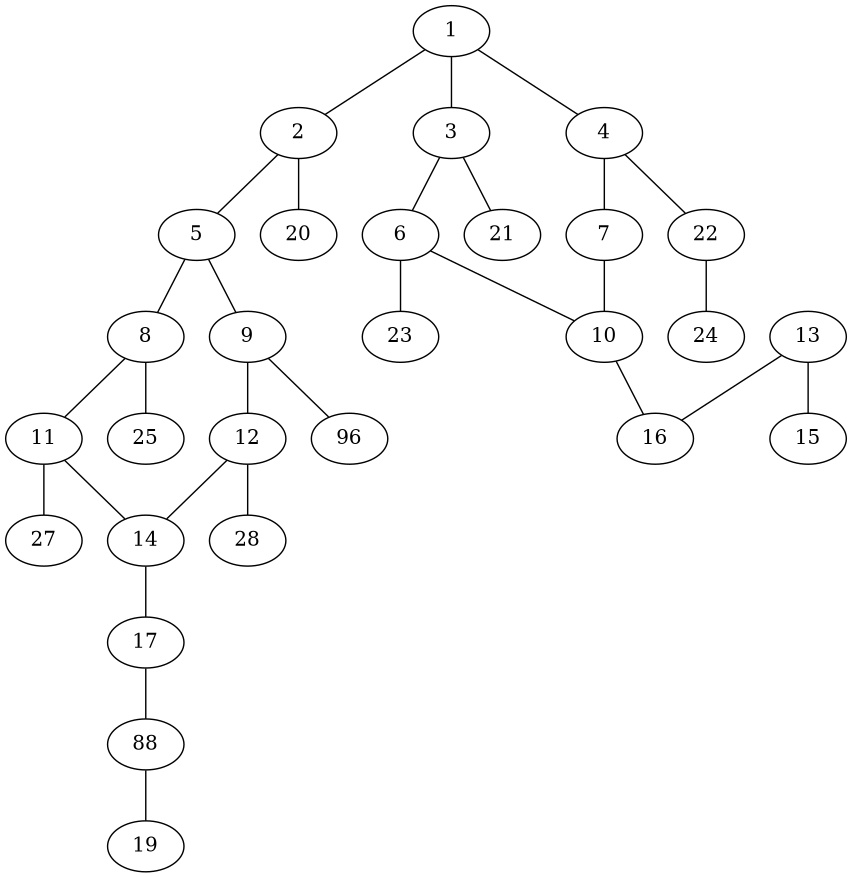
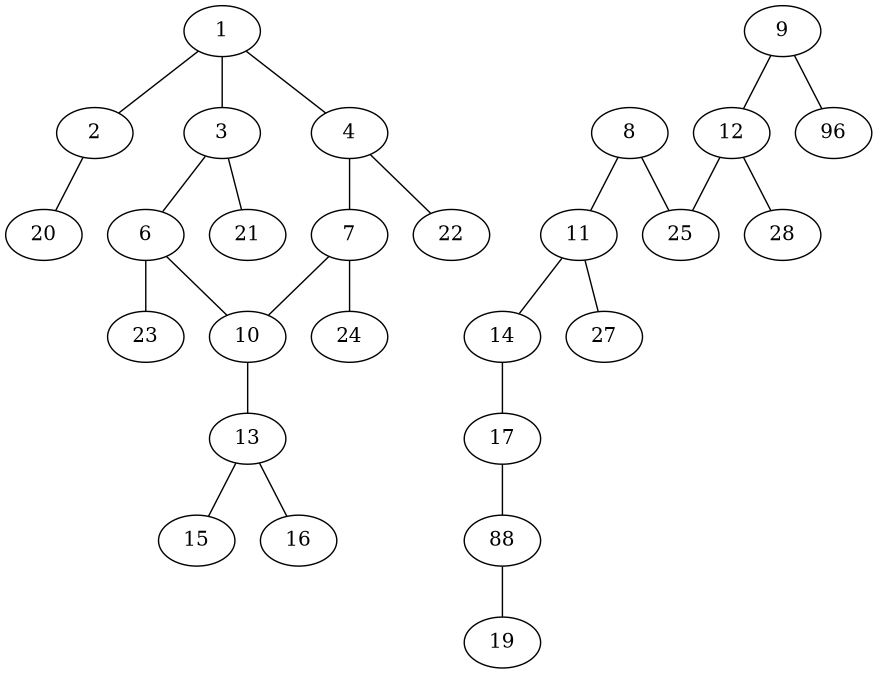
node "5": removed
edge "22" -- "24": now "7" -- "24"
edge "10" -- "16": now "10" -- "13"
edge "12" -- "14": now "12" -- "25"
